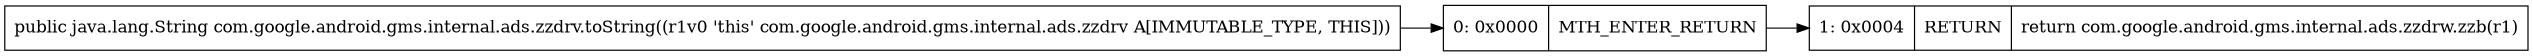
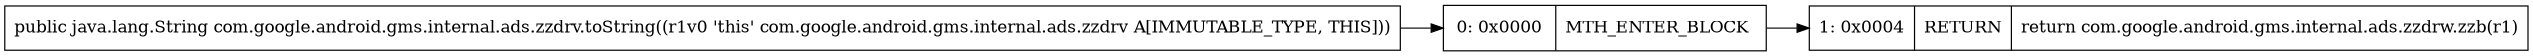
node "0: 0x0000": text "MTH_ENTER_RETURN" -> "MTH_ENTER_BLOCK"
